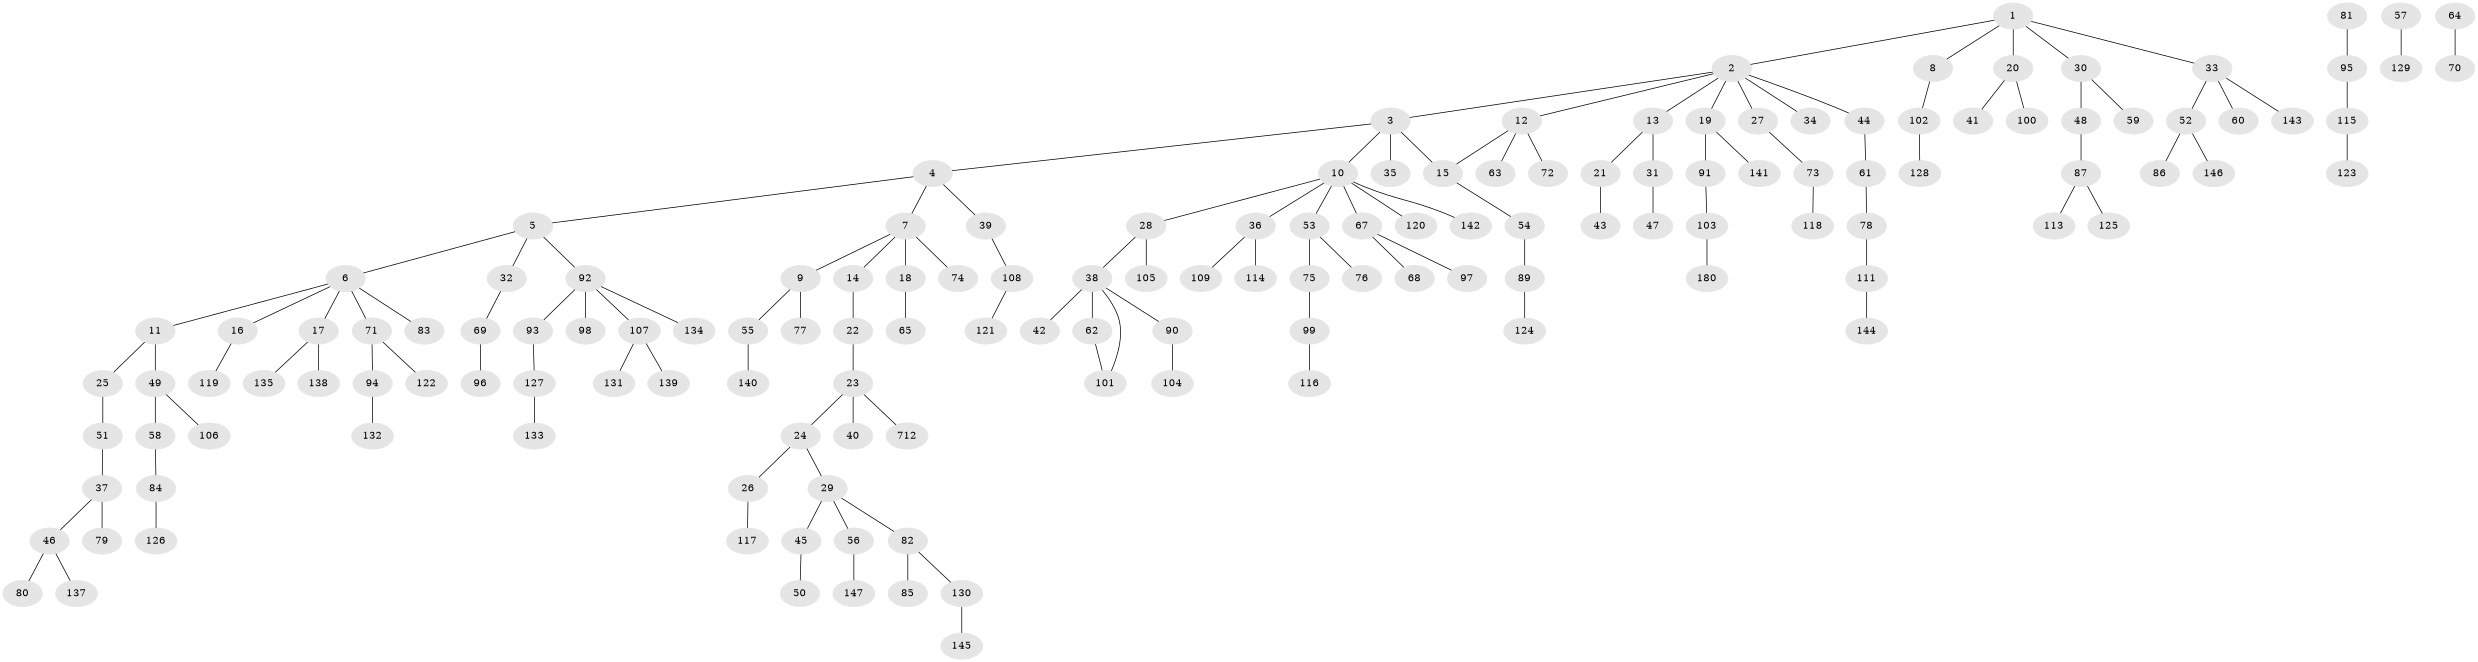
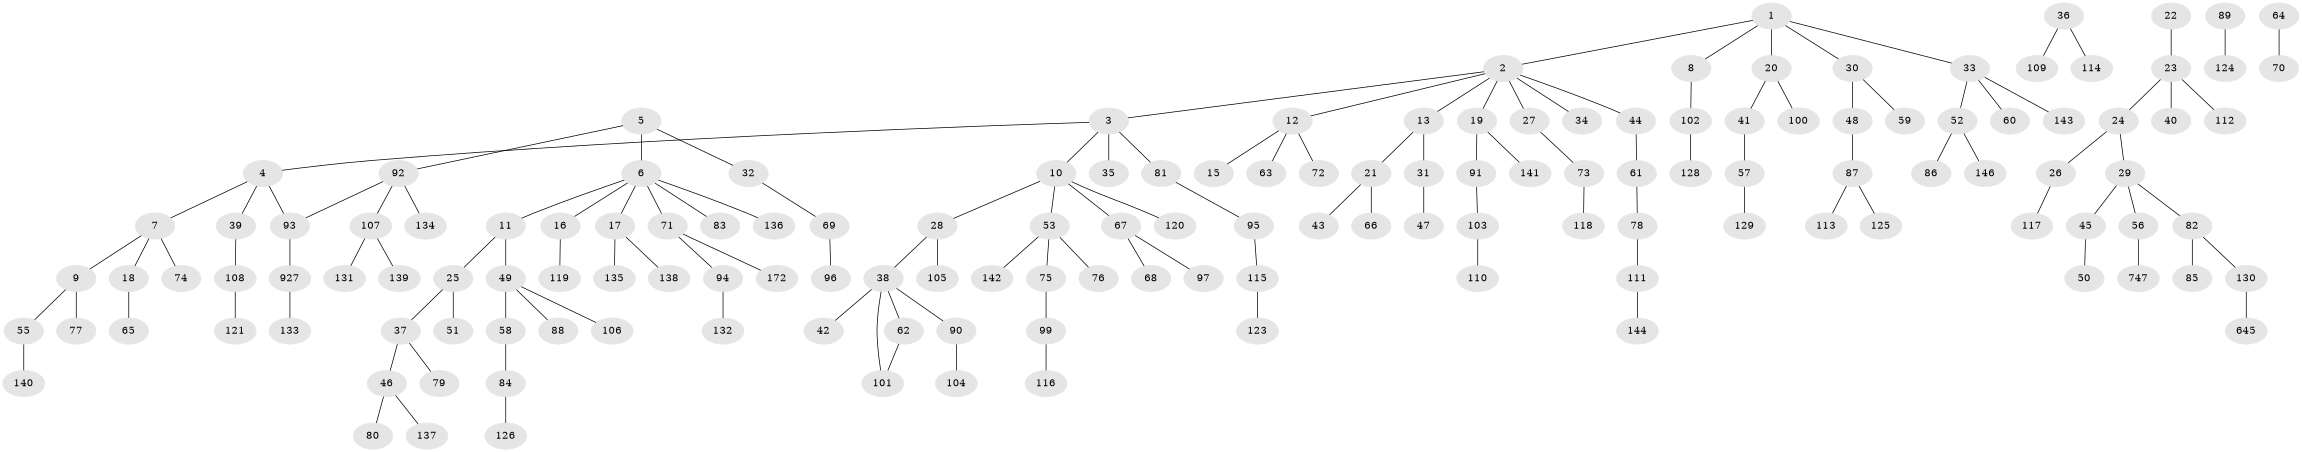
edge "3" -- "15": now "3" -- "81"
edge "41" -- "57": added
edge "4" -- "5": now "4" -- "93"
edge "10" -- "36": removed
edge "10" -- "142": now "53" -- "142"
node "136": added
node "66": added
node "54": removed
node "14": removed
node "180": label "180" -> "110"
node "88": added
node "98": removed
node "122": label "122" -> "172"
node "127": label "127" -> "927"
node "712": label "712" -> "112"
edge "51" -- "37": now "25" -- "37"
node "147": label "147" -> "747"
node "145": label "145" -> "645"
